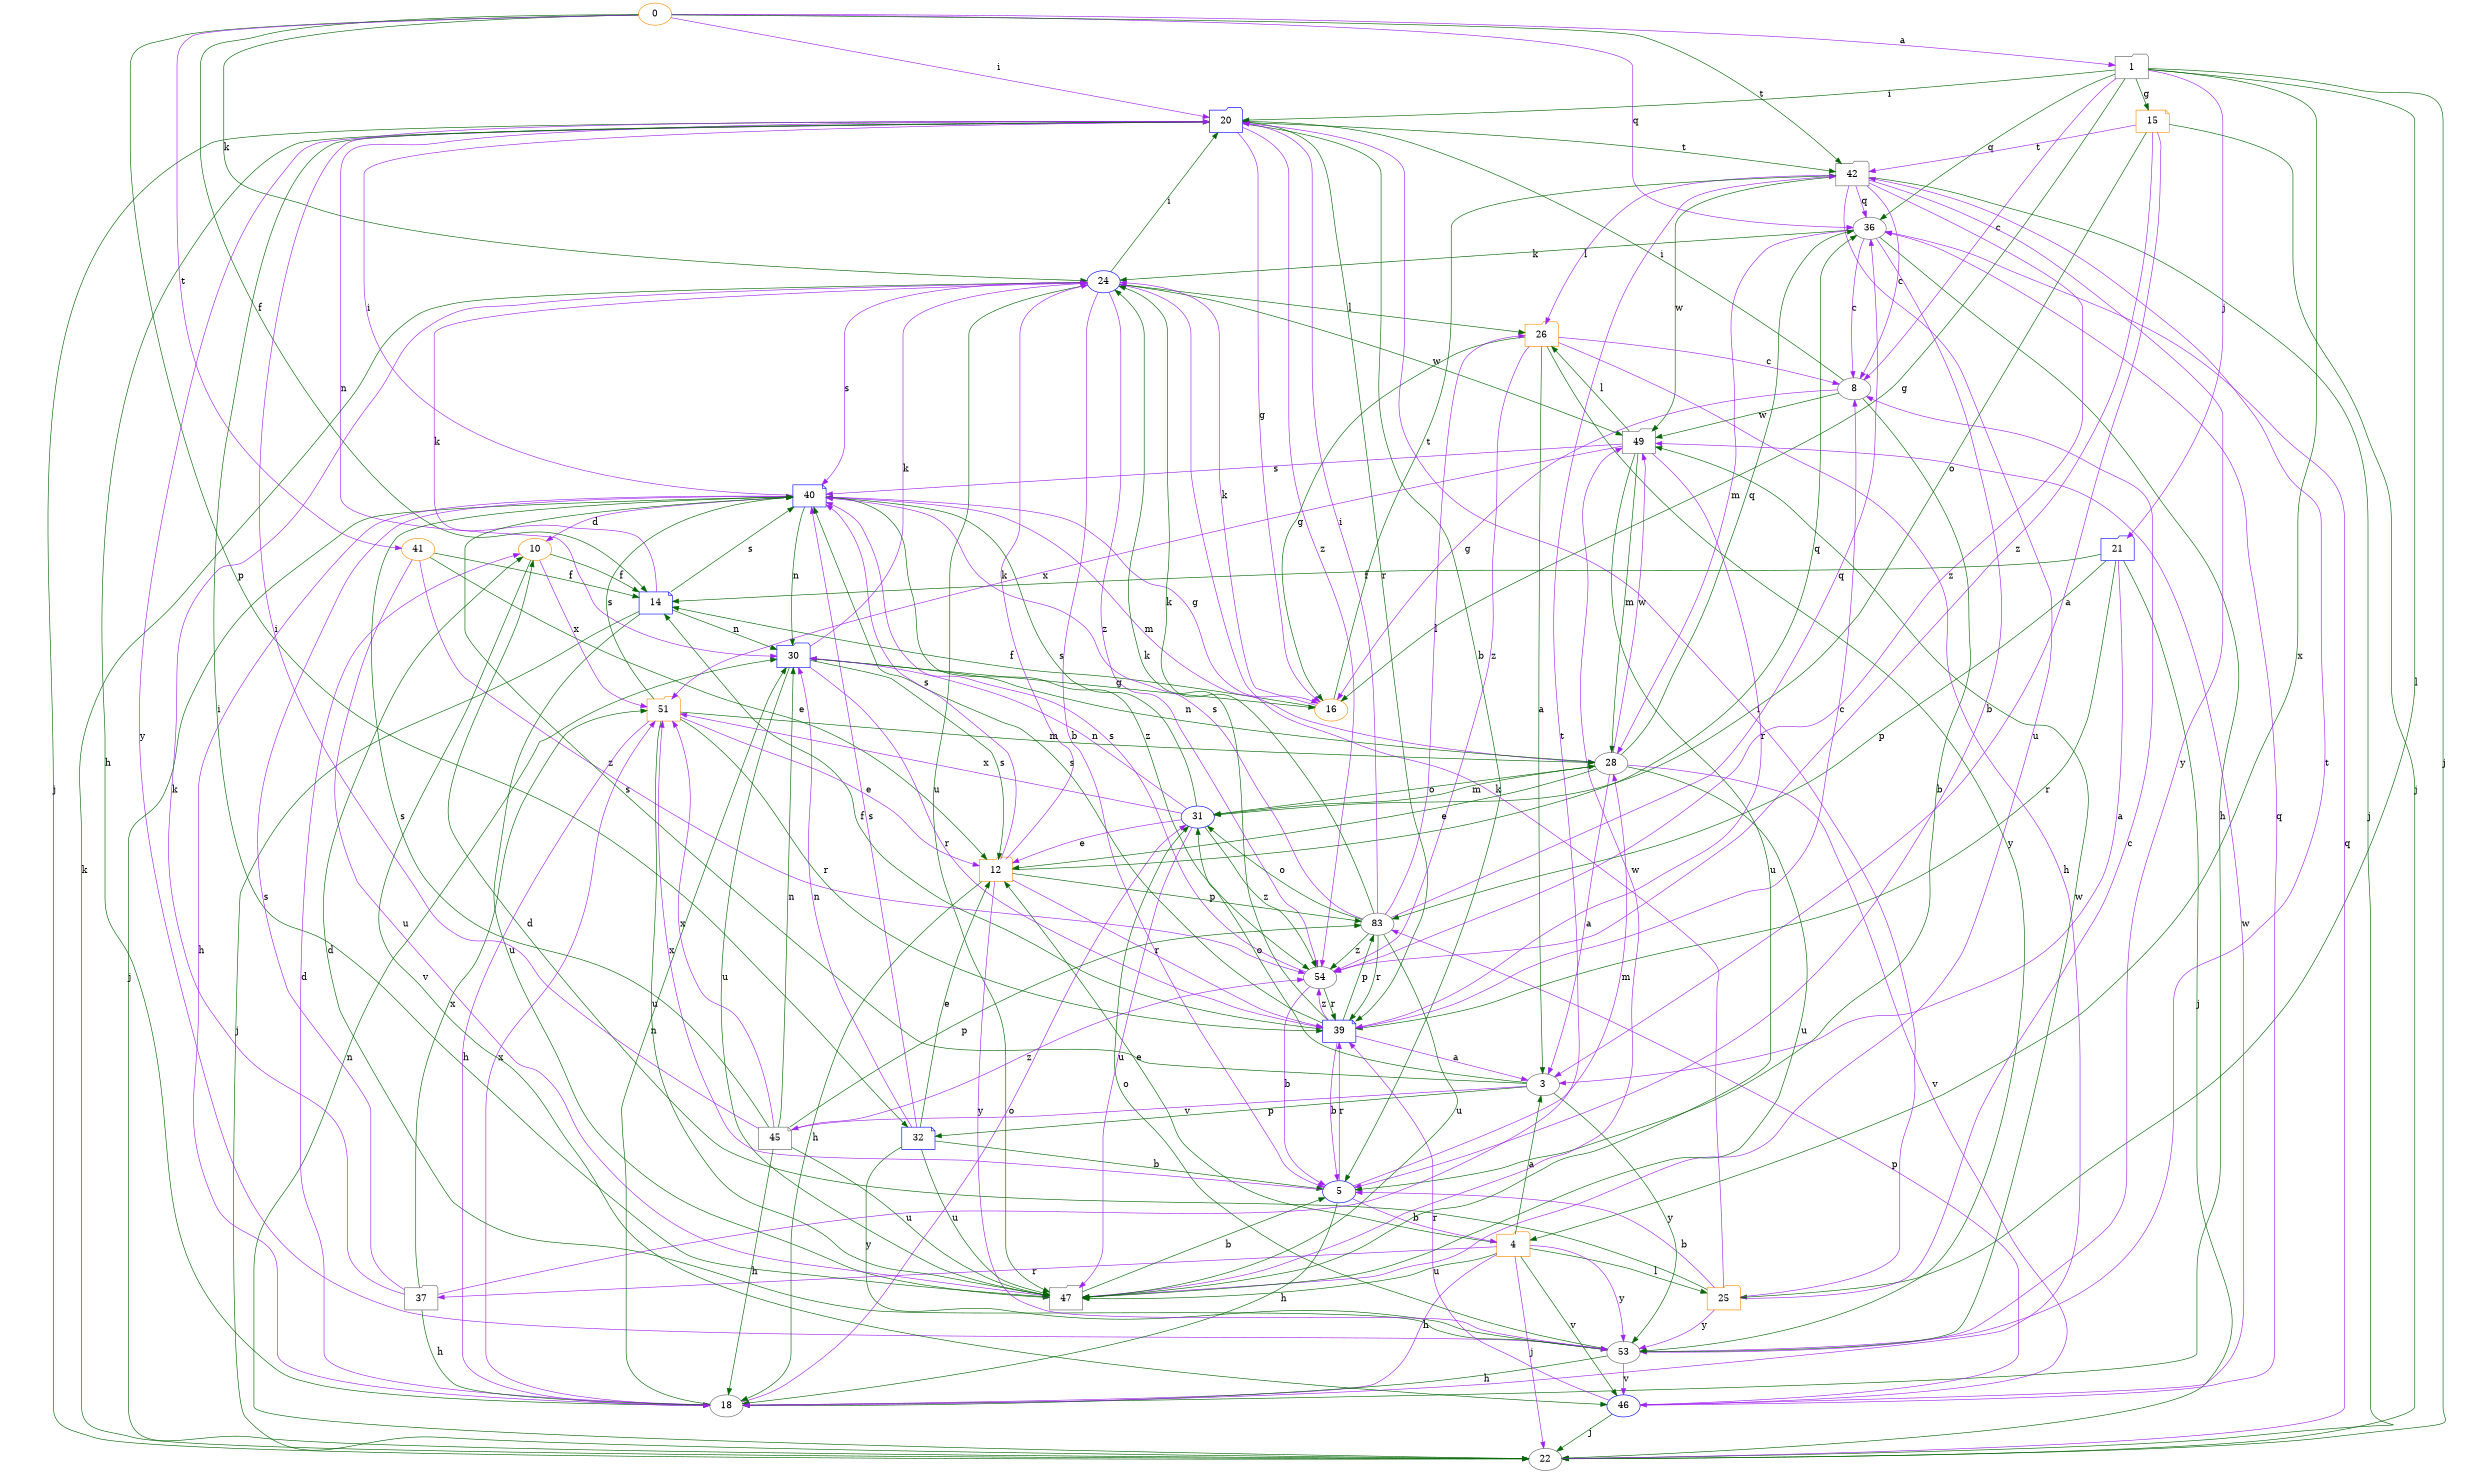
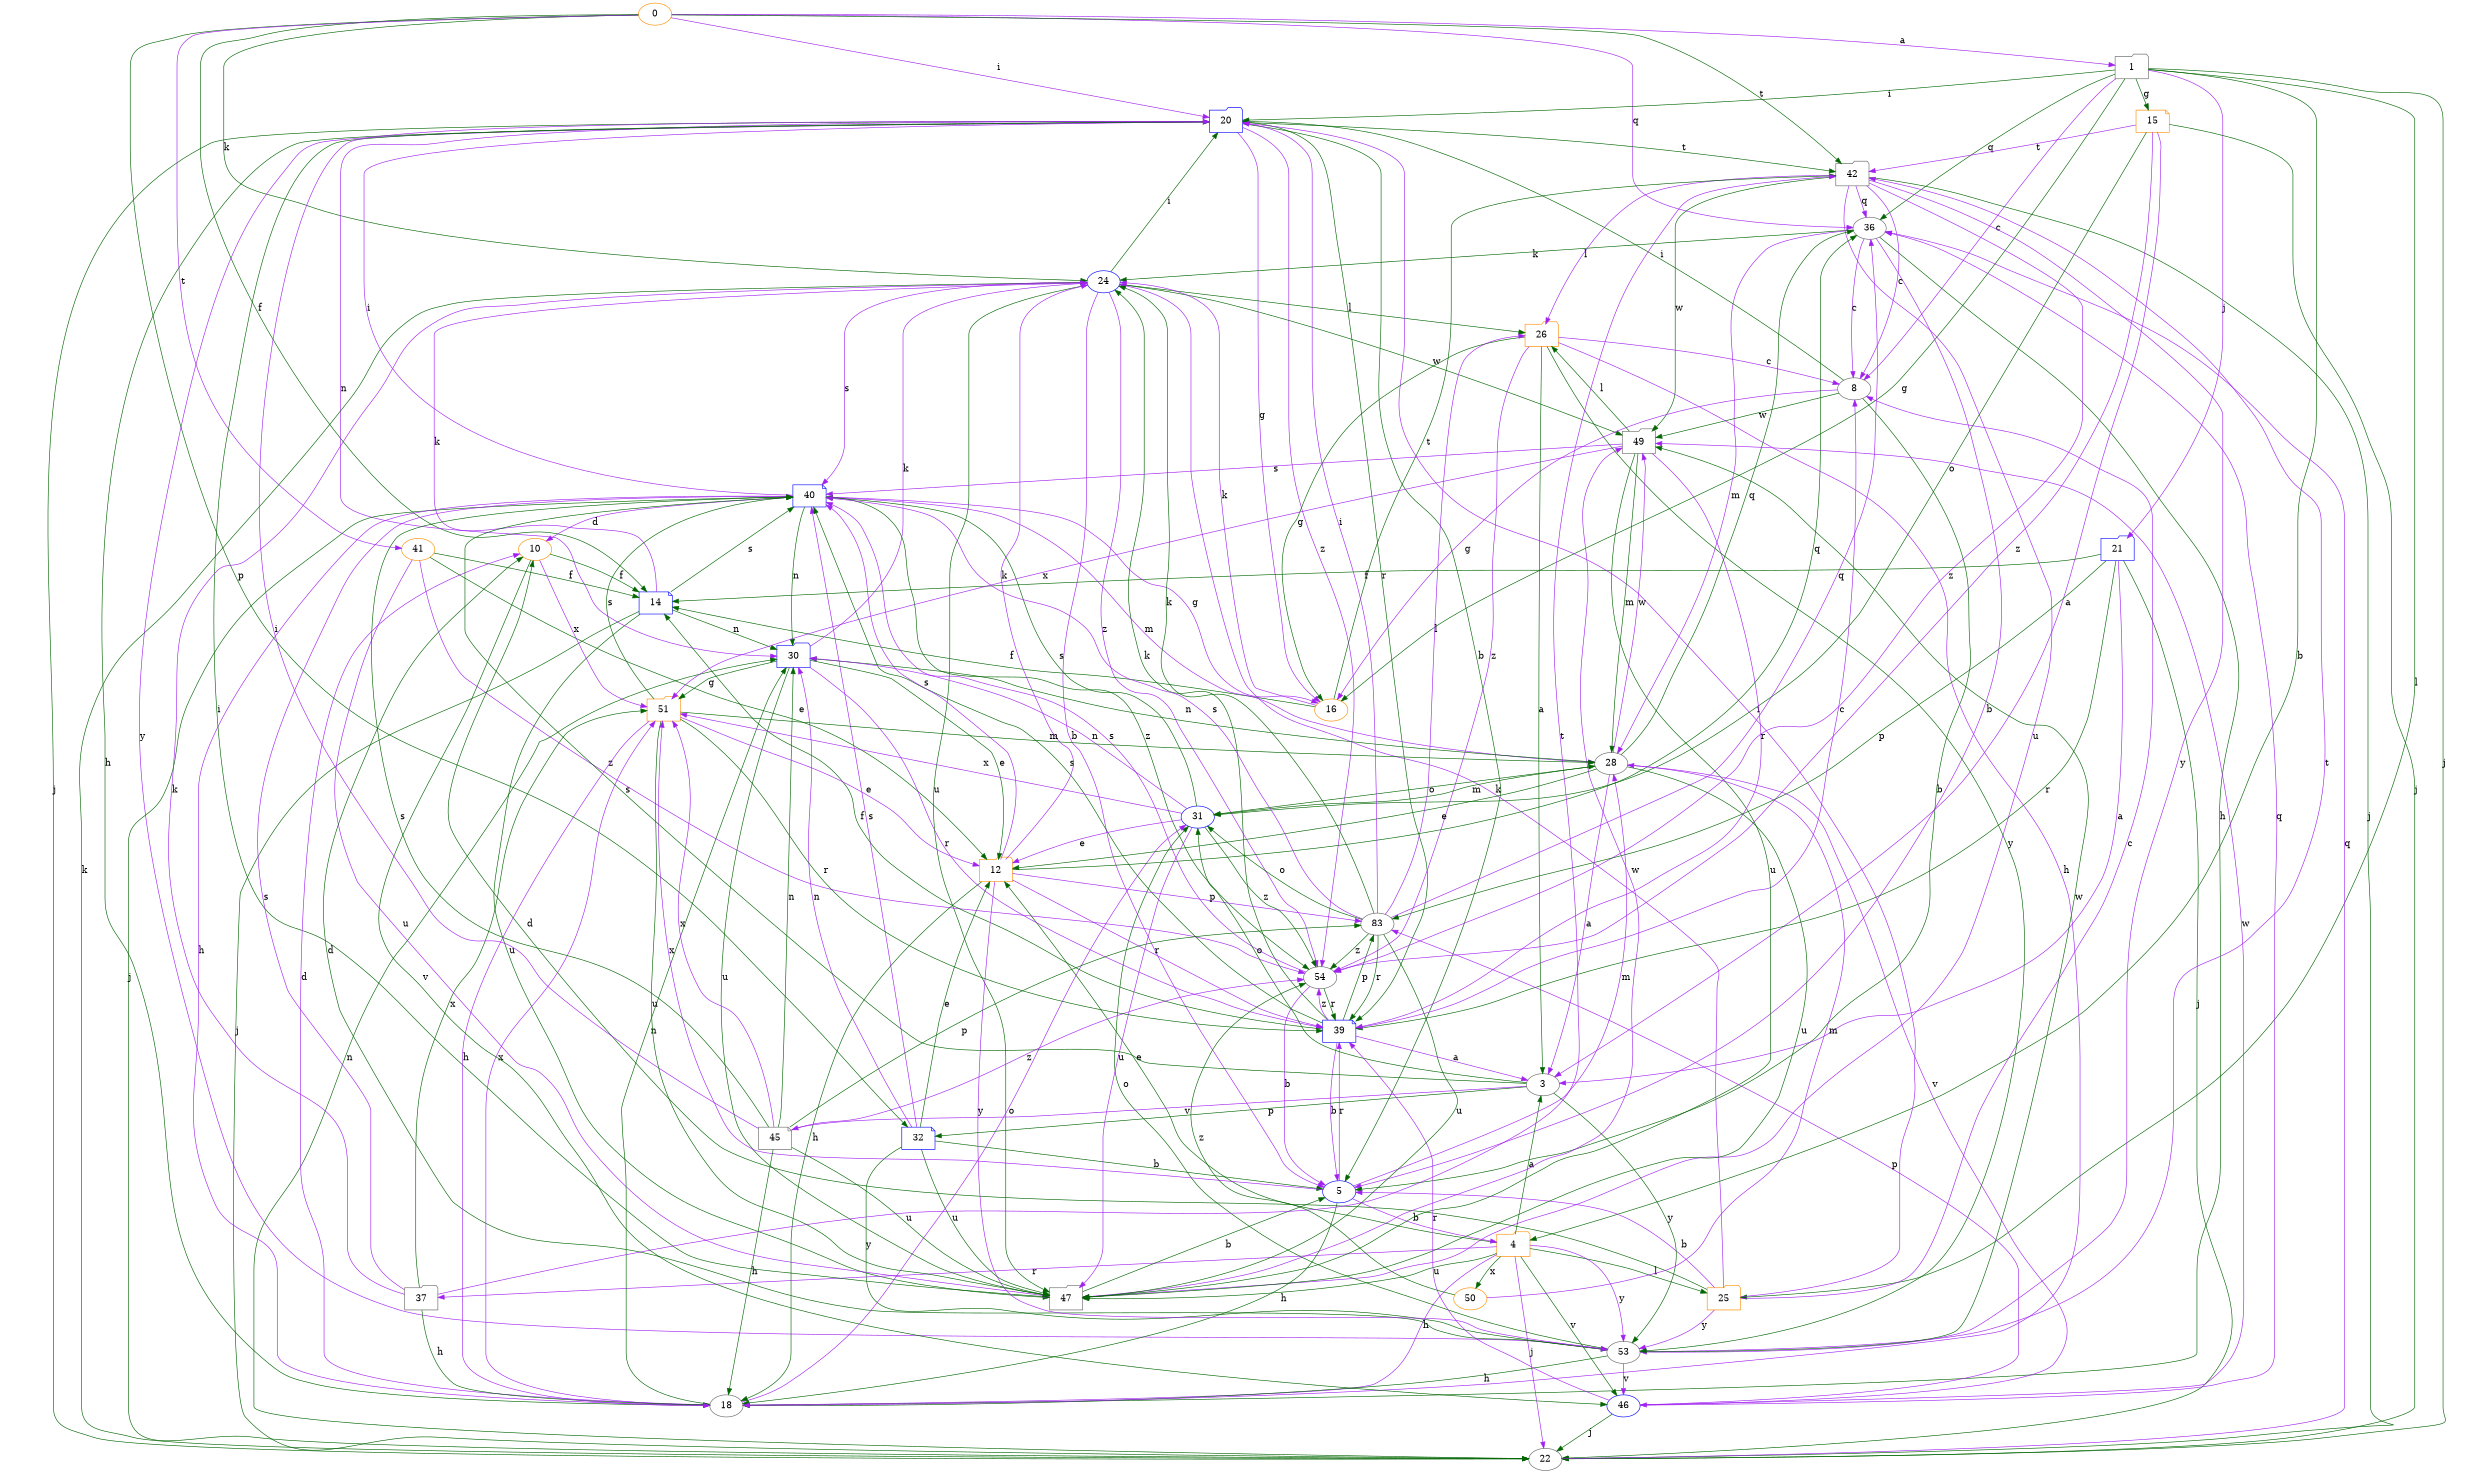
edge "1" -> "4": label "x" -> "b"
edge "30" -> "16": now "30" -> "51"
edge "30" -> "12": label "s" -> "e"
edge "12" -> "83": color darkgreen -> purple
node "50": added
